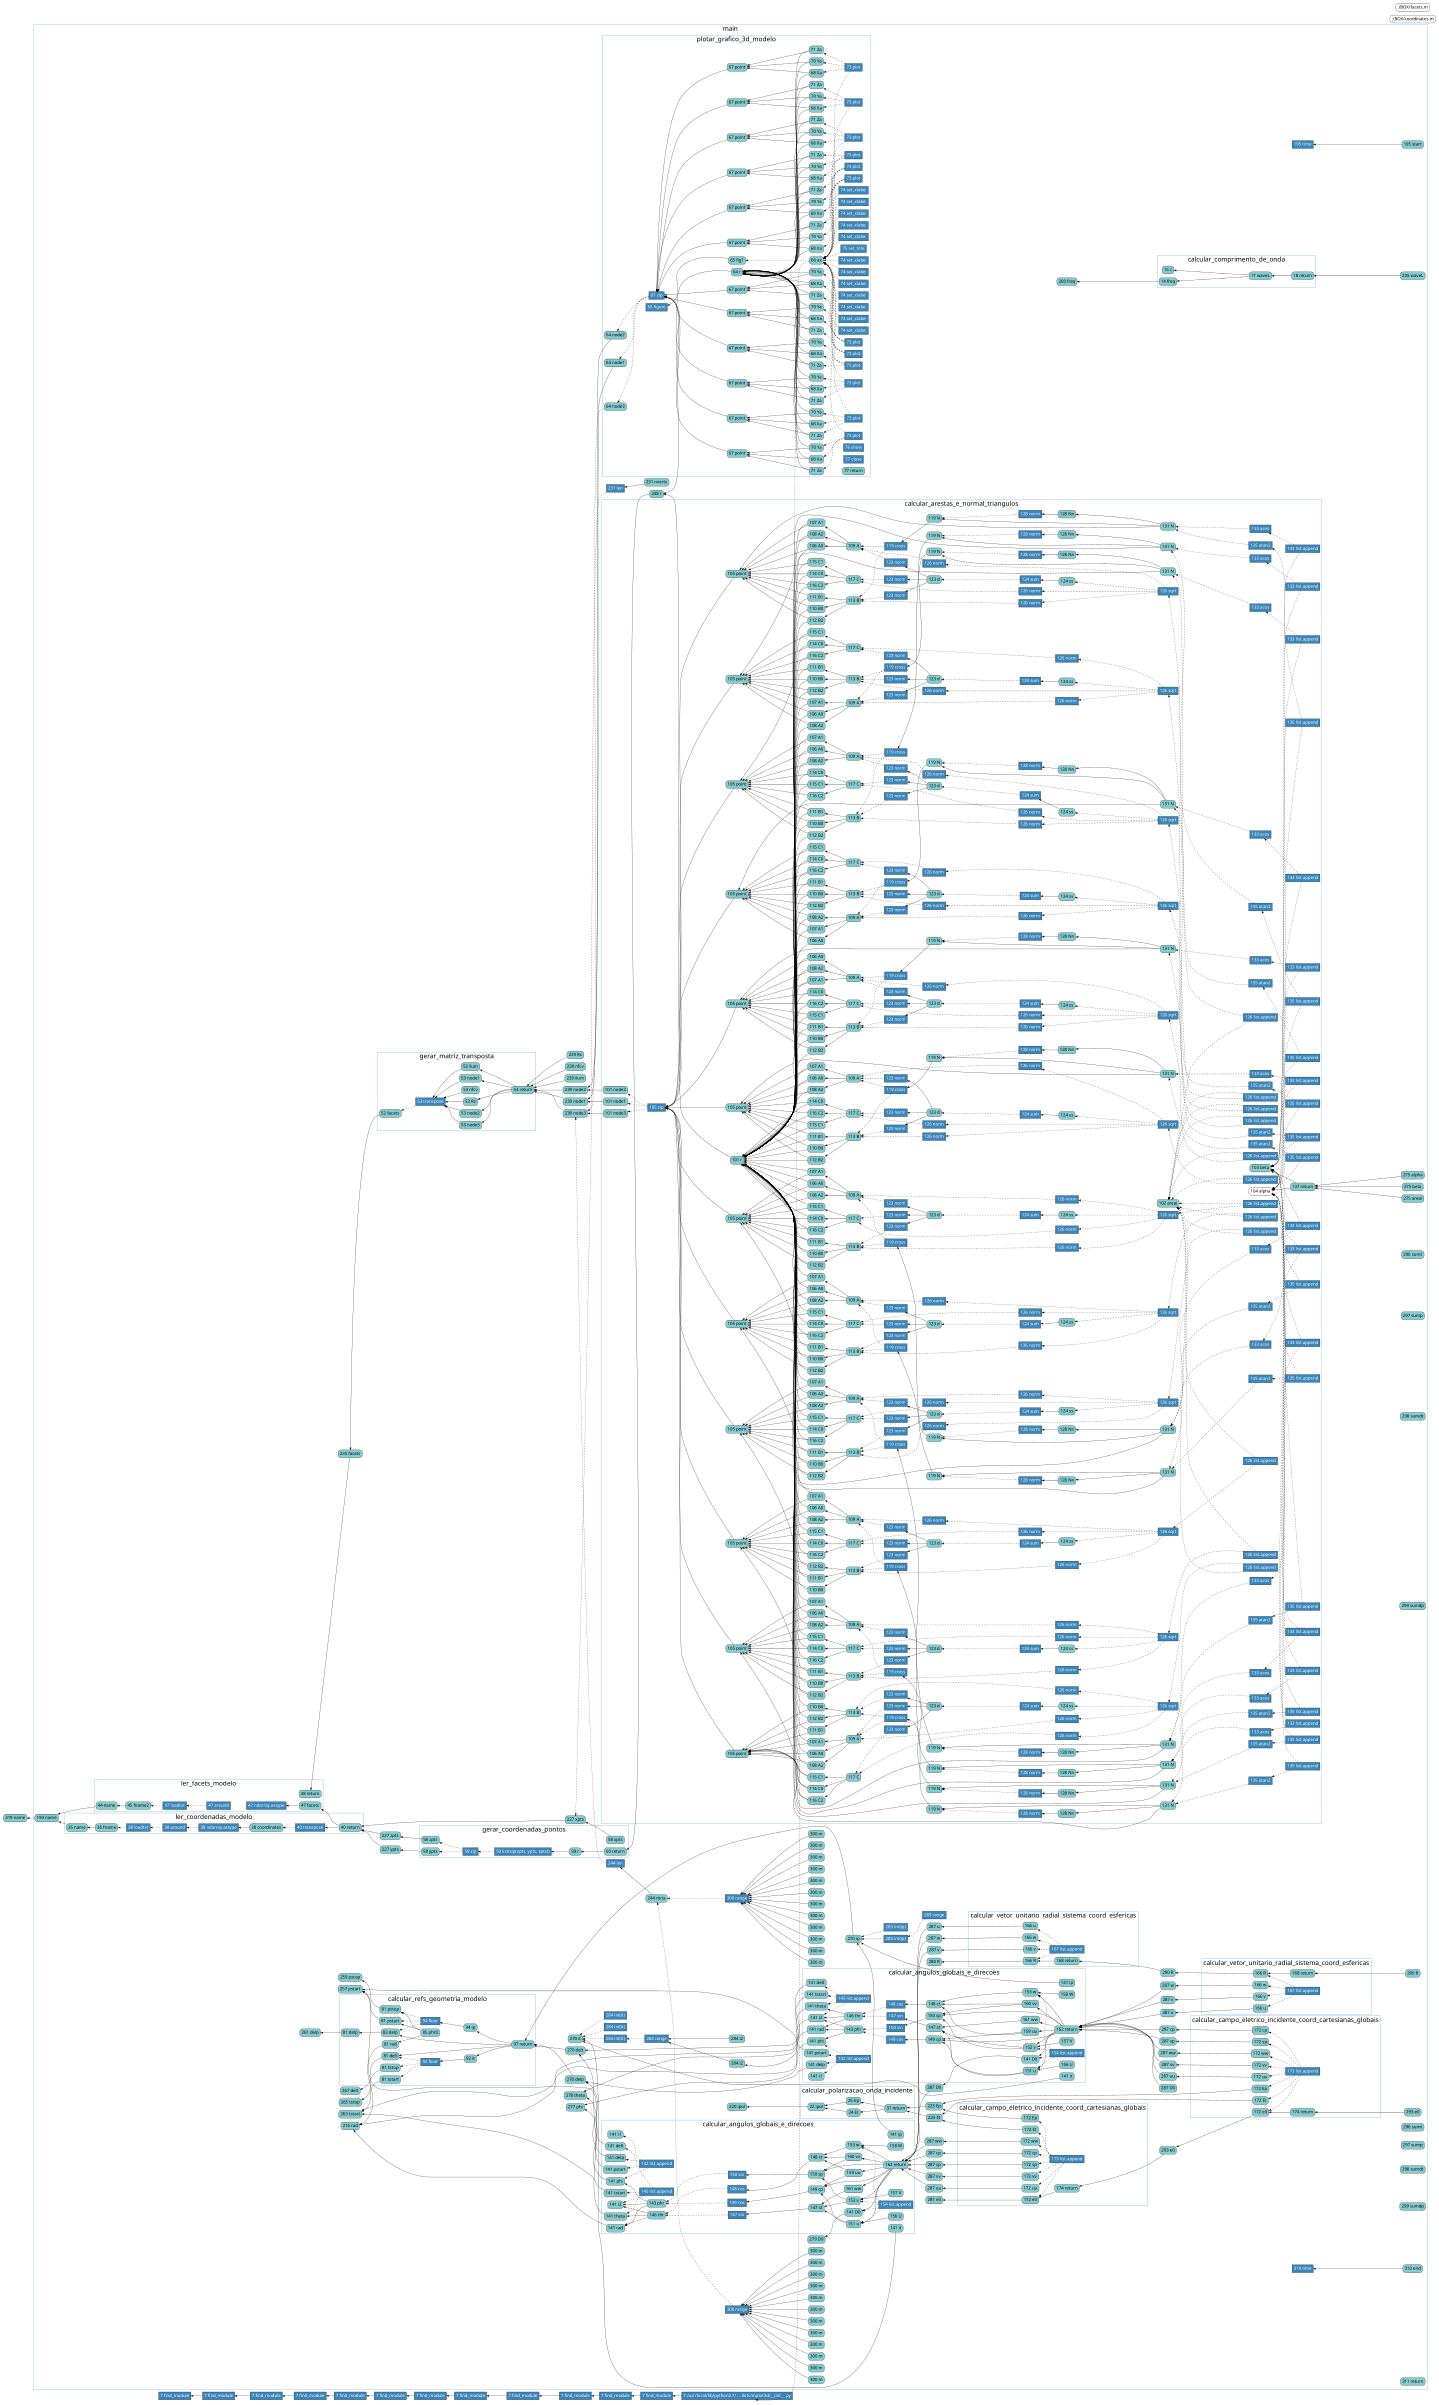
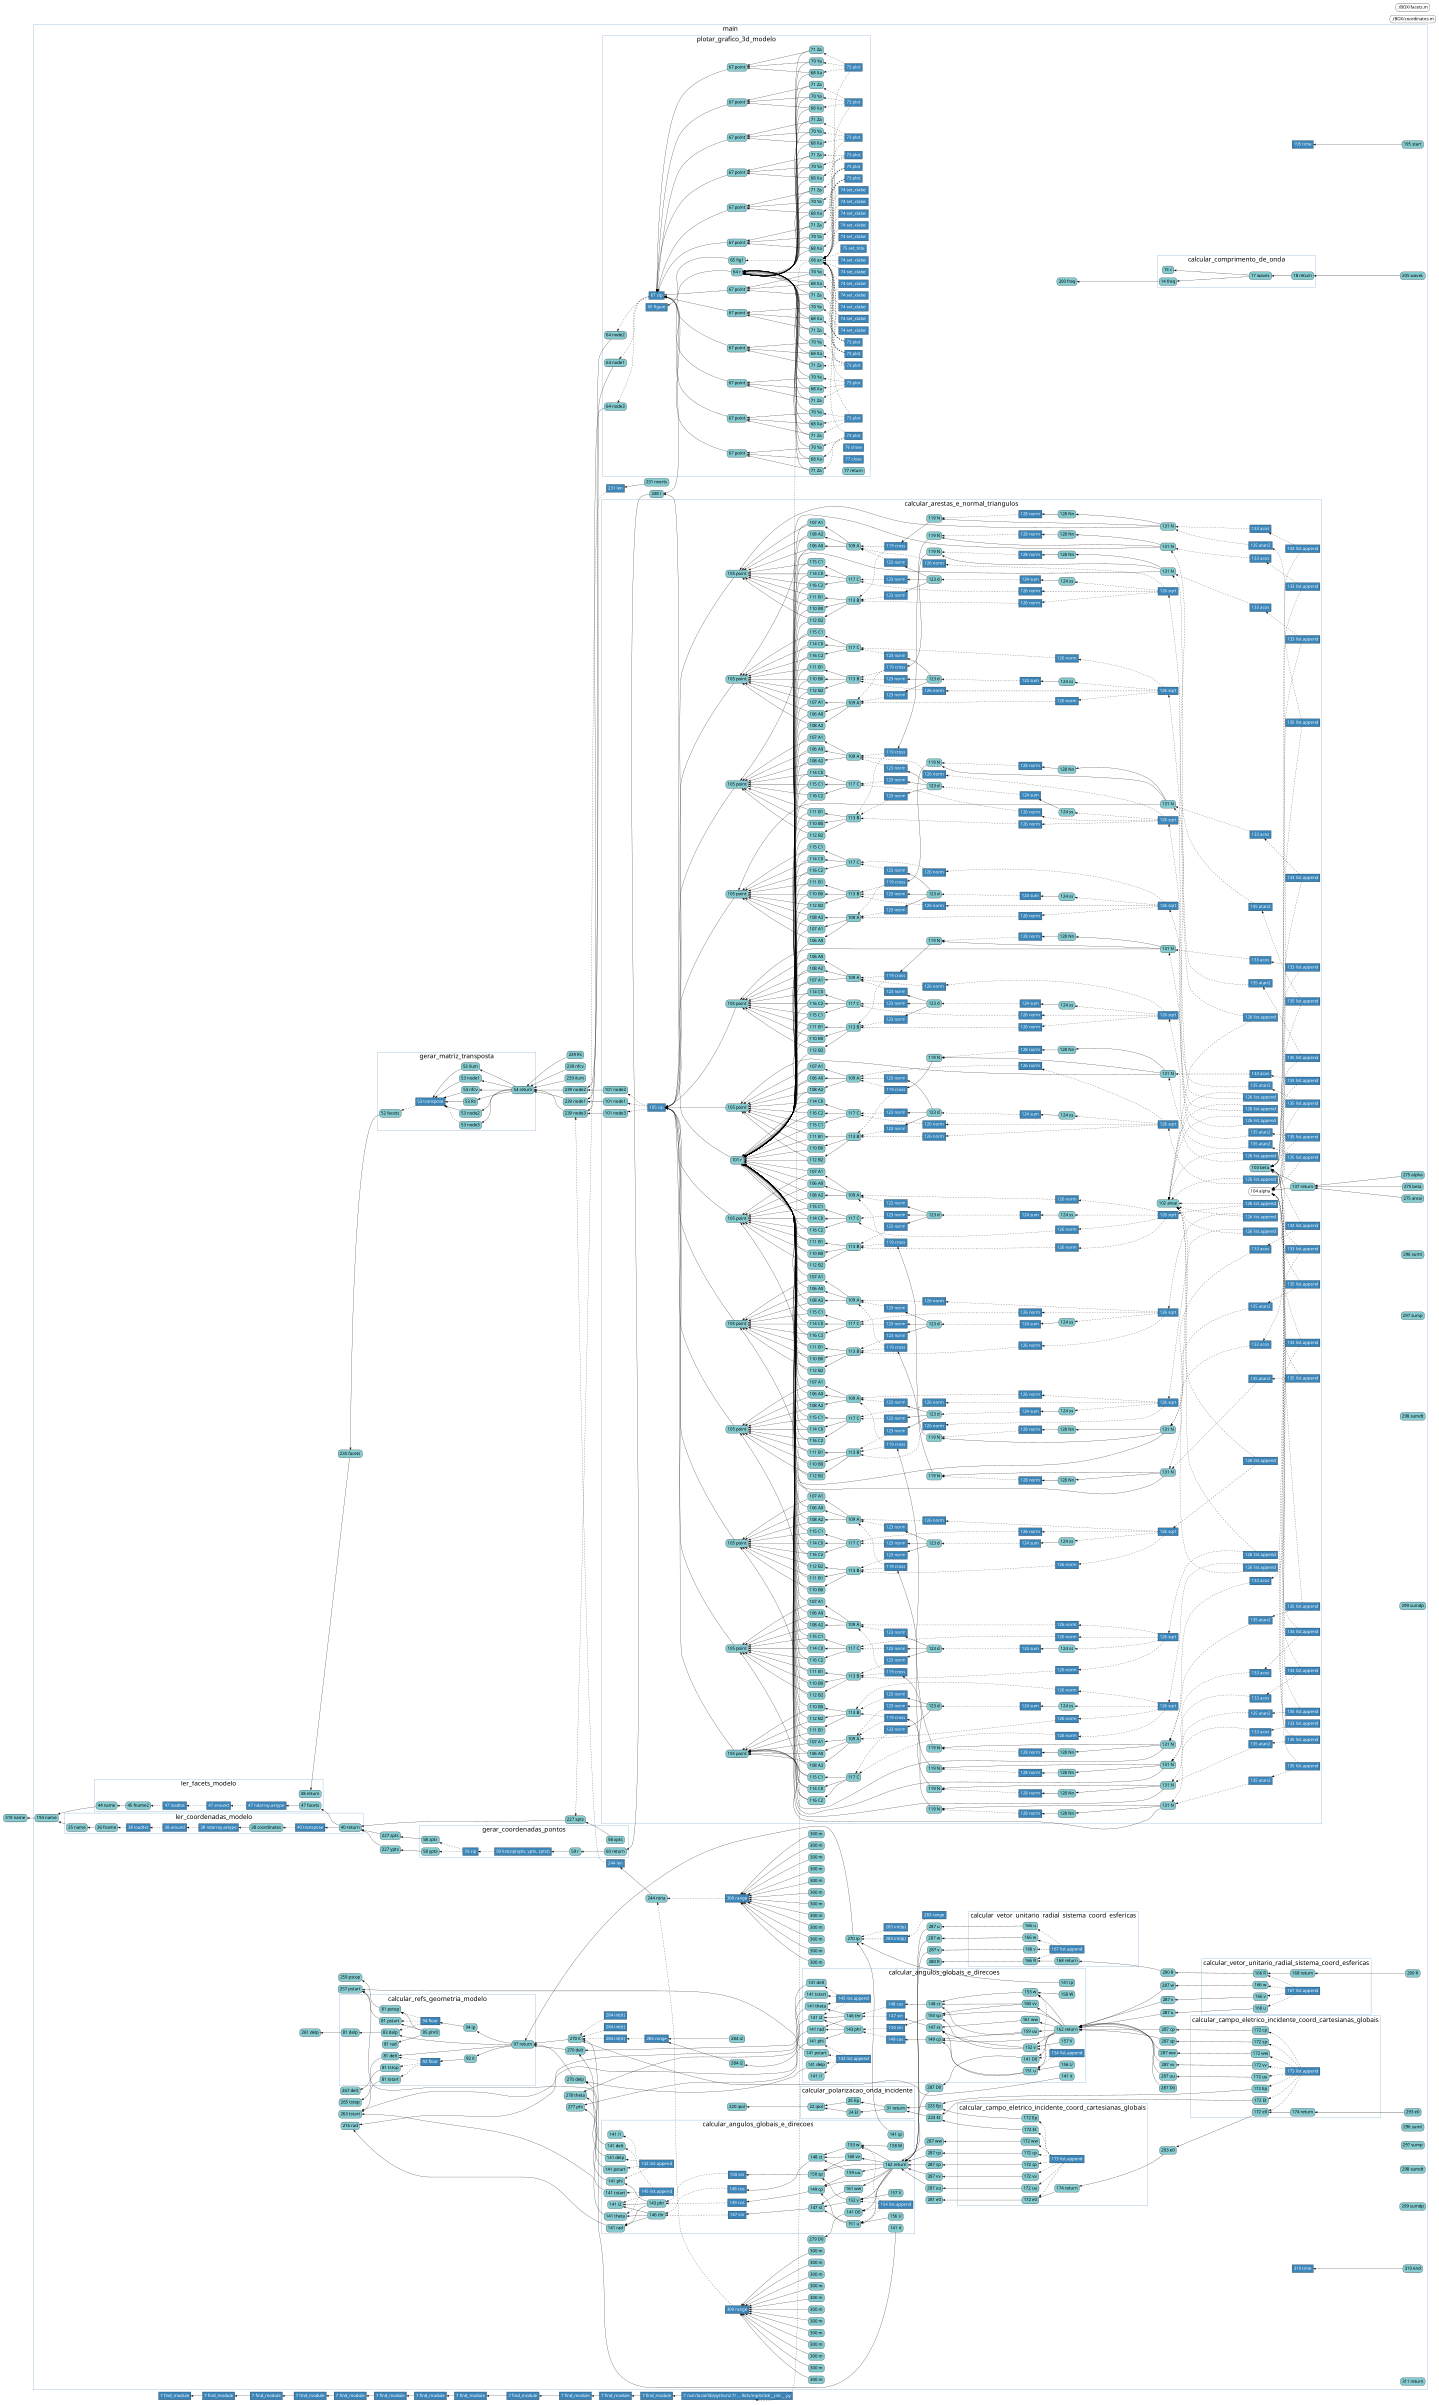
edge "64 node3" -> "239 node3": style dashed -> solid
edge "54 return" -> "53 nfcv": added
edge "53 node3" -> "53 transpose": style solid -> dashed
edge "47 ndarray.astype" -> "47 around": added
edge "270 it" -> "97 return": added
edge "81 rad" -> "216 rad": removed
